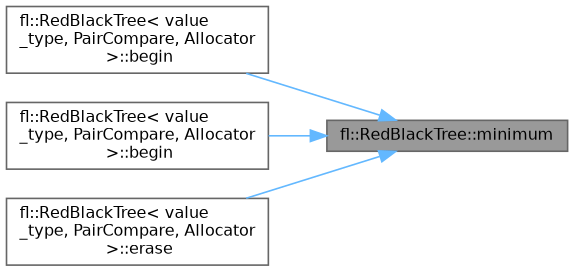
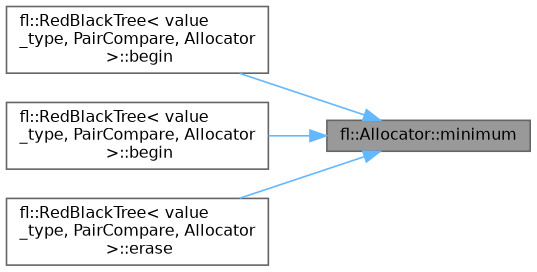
node "fl::RedBlackTree::minimum": label "fl::RedBlackTree::minimum" -> "fl::Allocator::minimum"
